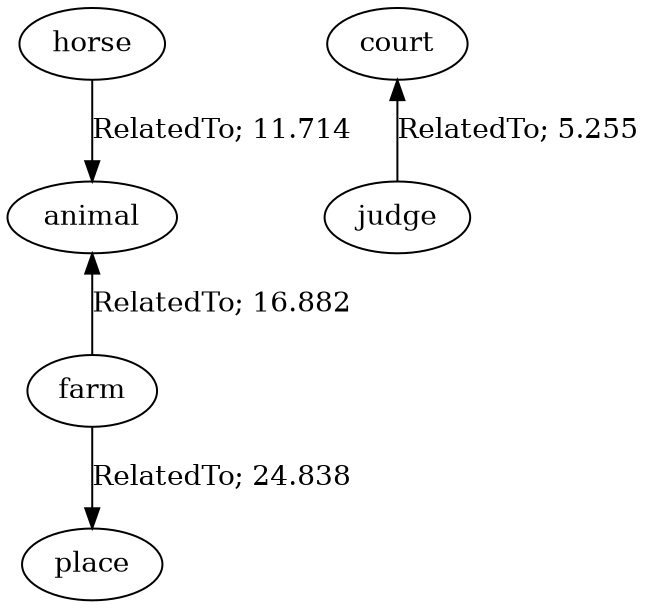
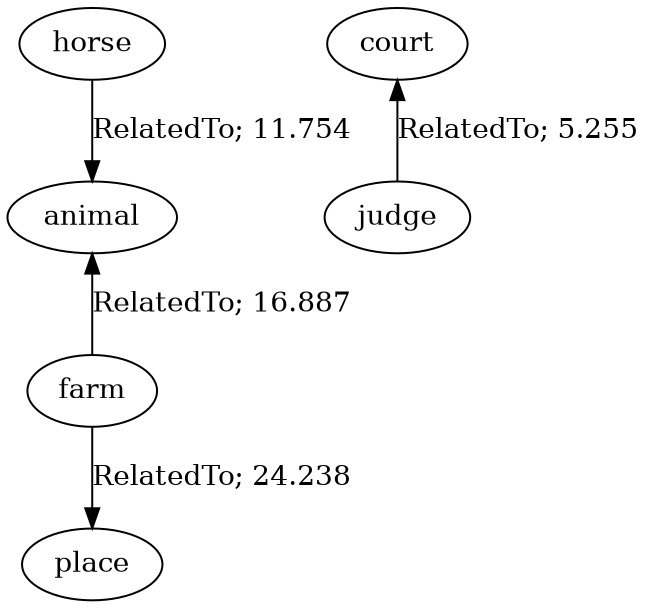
edge "horse" -> "animal": label "RelatedTo; 11.714" -> "RelatedTo; 11.754"
edge "farm" -> "animal": label "RelatedTo; 16.882" -> "RelatedTo; 16.887"
edge "farm" -> "place": label "RelatedTo; 24.838" -> "RelatedTo; 24.238"
